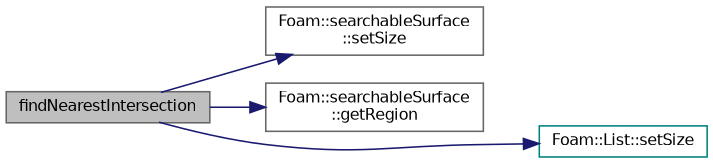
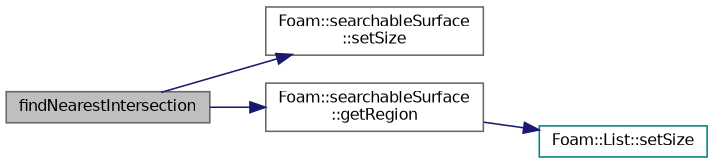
edge "findNearestIntersection" -> "Foam::List::setSize": now "Foam::searchableSurface ::getRegion" -> "Foam::List::setSize"
